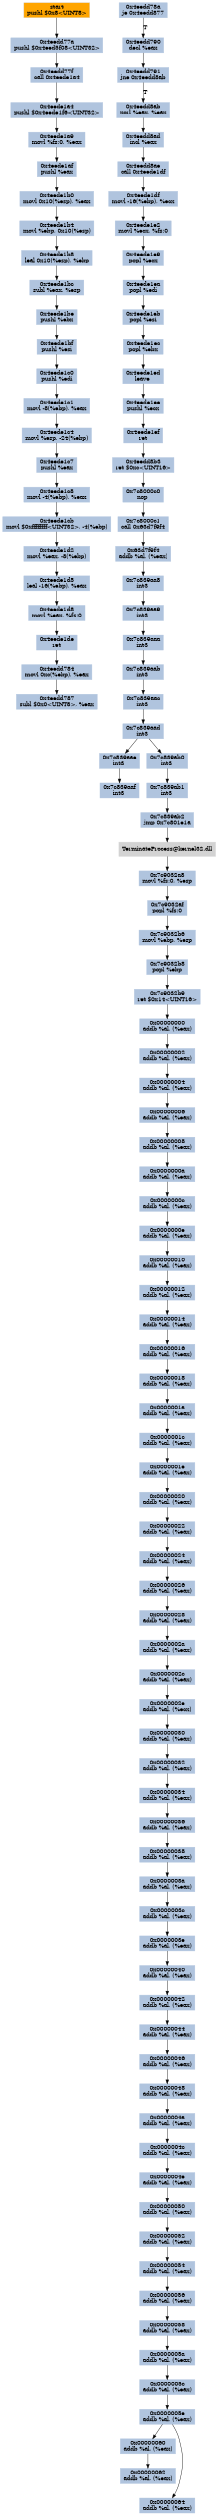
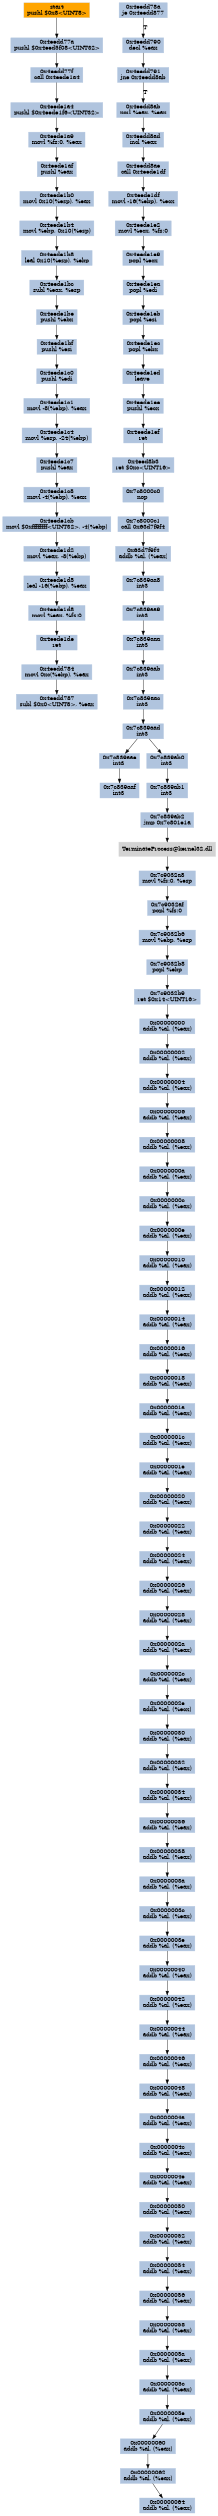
node "0x4eedd8b3 ret $0xc<UINT16>": label "0x4eedd8b3 ret $0xc<UINT16>" -> "0x4eed8b3 ret $0xc<UINT16>"
edge "0x0000005e addb %al, (%eax)" -> "0x00000064 addb %al, (%eax)": now "0x00000062 addb %al, (%eax)" -> "0x00000064 addb %al, (%eax)"
